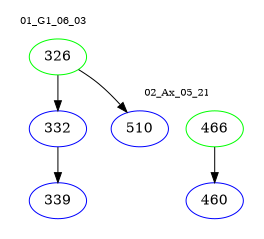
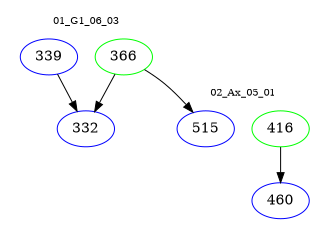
node "326": label "326" -> "366"
cluster "02_Ax_05_21": label "02_Ax_05_21" -> "02_Ax_05_01"
node "510": label "510" -> "515"
node "466": label "466" -> "416"
edge "332" -> "339": reversed
